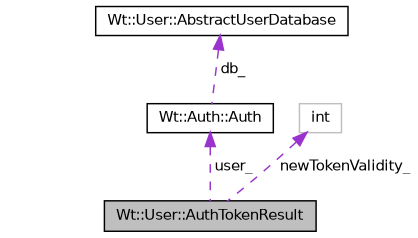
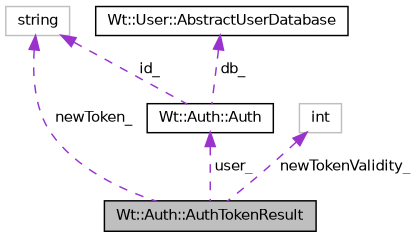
node "string": added
node "Wt::User::AuthTokenResult": label "Wt::User::AuthTokenResult" -> "Wt::Auth::AuthTokenResult"
